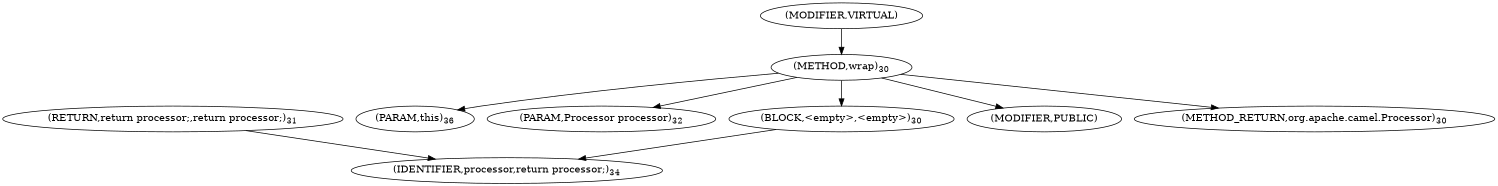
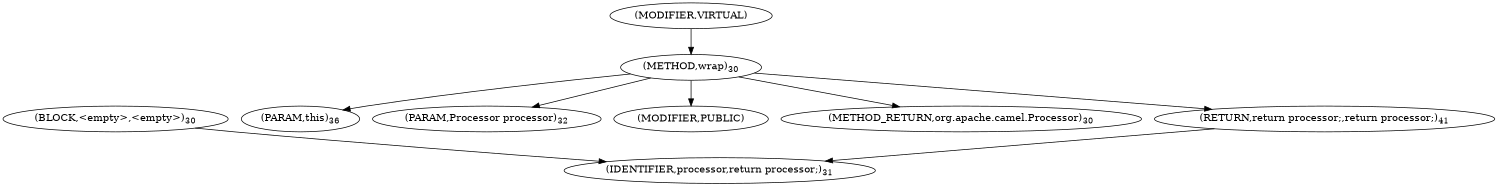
edge "(METHOD,wrap)" -> "(BLOCK,<empty>,<empty>)": now "(METHOD,wrap)" -> "(RETURN,return processor;,return processor;)"
node "(RETURN,return processor;,return processor;)": text "31" -> "41"
node "(IDENTIFIER,processor,return processor;)": text "34" -> "31"
